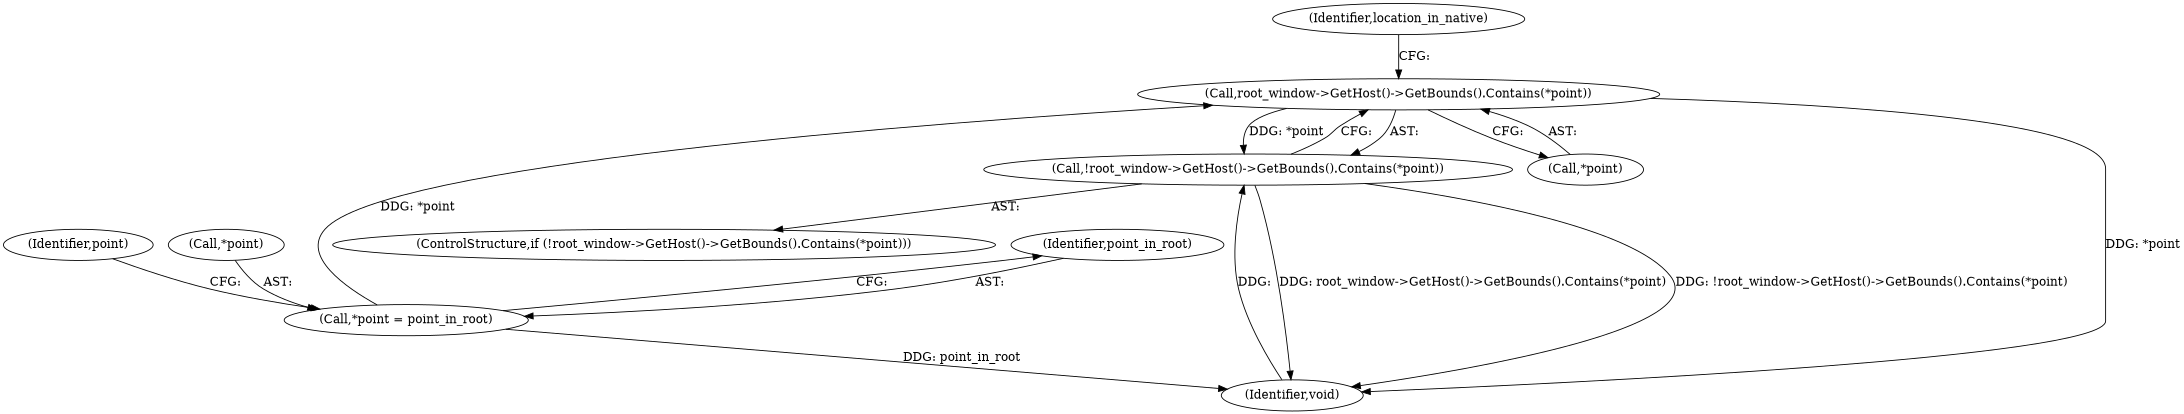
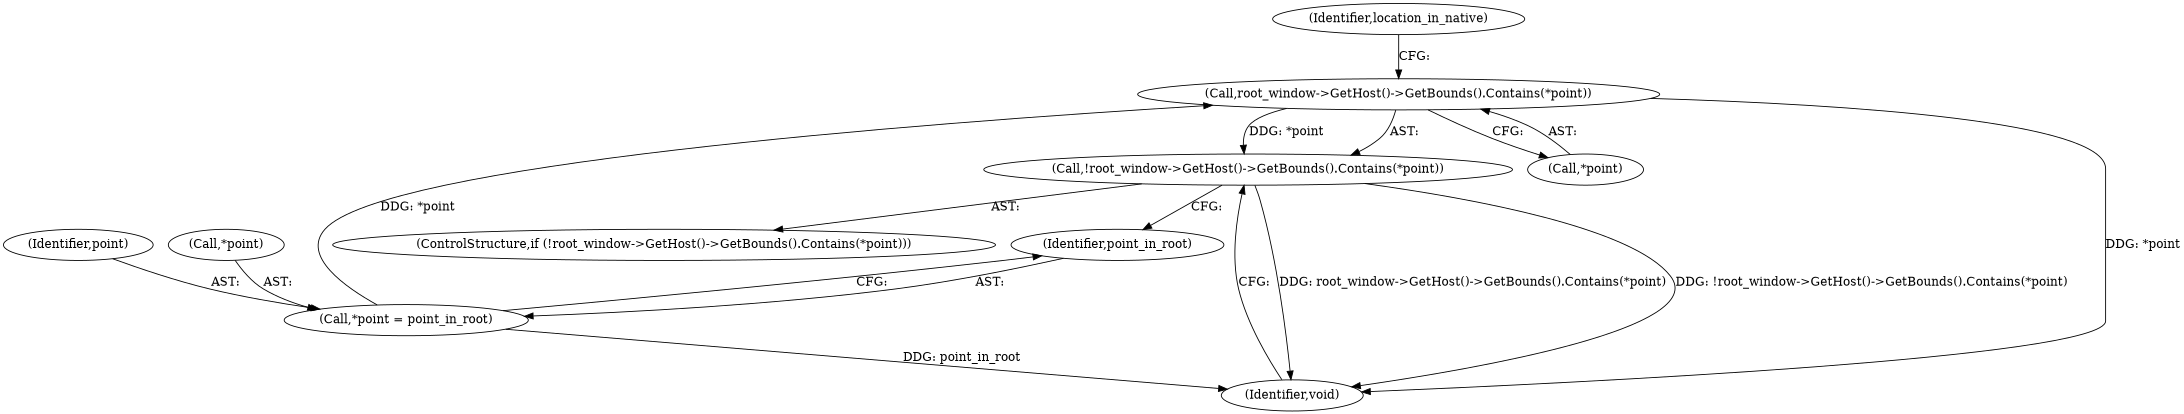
edge "(Call,!root_window->GetHost()->GetBounds().Contains(*point))" -> "(Call,root_window->GetHost()->GetBounds().Contains(*point))": now "(Call,!root_window->GetHost()->GetBounds().Contains(*point))" -> "(Identifier,point_in_root)"
edge "(Identifier,point)" -> "(Call,*point = point_in_root)": label "CFG: " -> "AST: "
edge "(Identifier,void)" -> "(Call,!root_window->GetHost()->GetBounds().Contains(*point))": label "DDG: " -> "CFG: "
